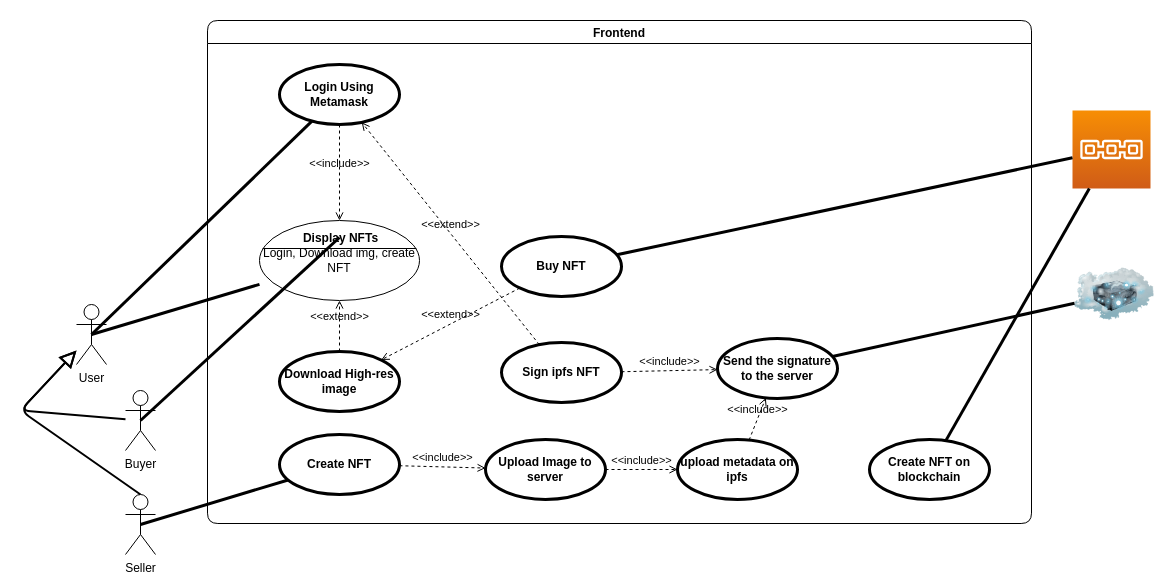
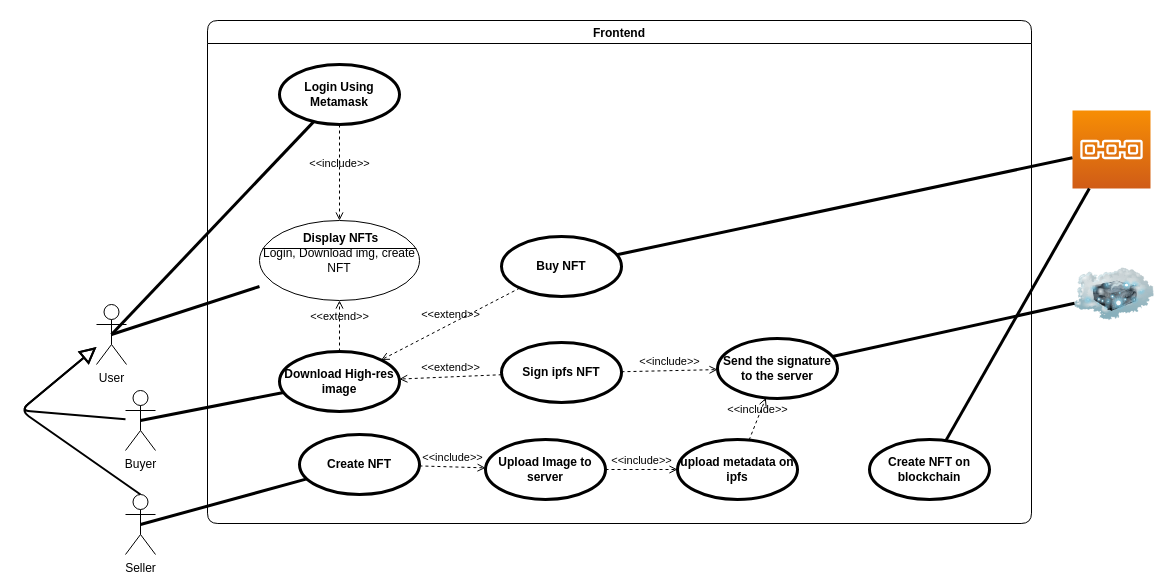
edge "Sign ipfs NFT" -> "Login Using Metamask": now "Sign ipfs NFT" -> "Download High-res image"
edge "Display NFTs" -- "Buyer": now "Download High-res image" -- "Buyer"
node "User": moved (92, 335) -> (112, 335)
node "Create NFT": moved (340, 465) -> (360, 465)
